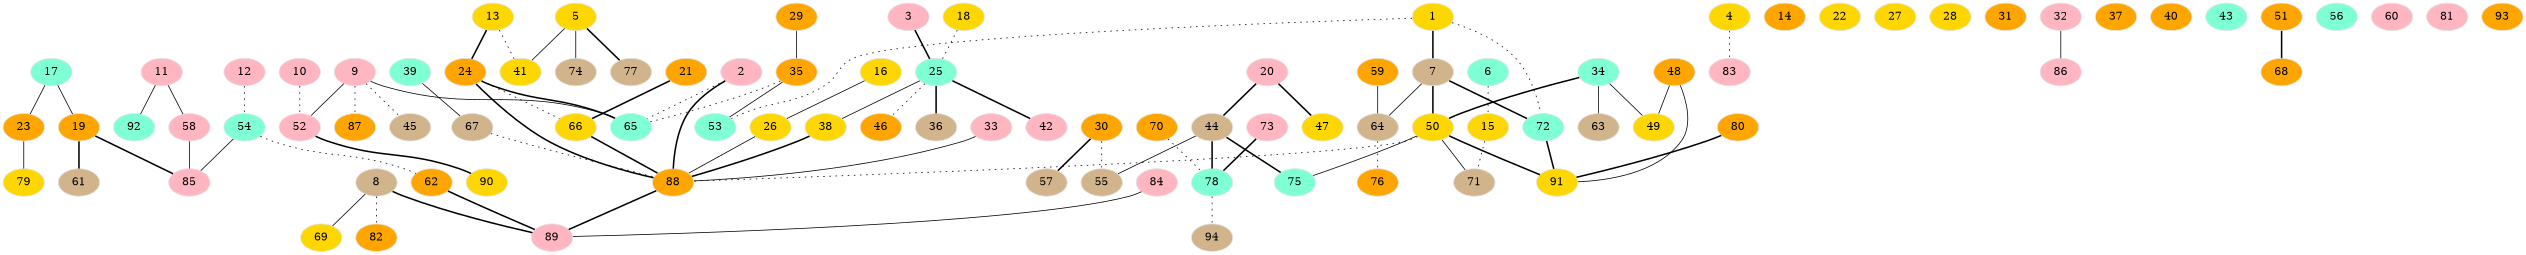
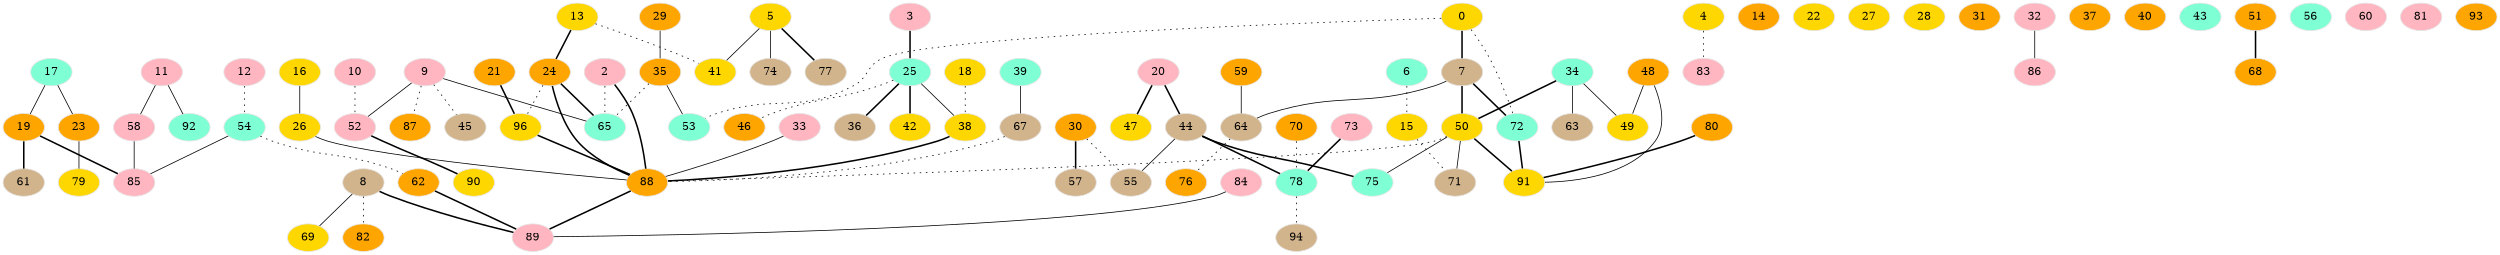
node "1": label "1" -> "0"
edge "18" -- "25": now "18" -- "38"
node "66": label "66" -> "96"
node "42": fillcolor lightpink -> gold
